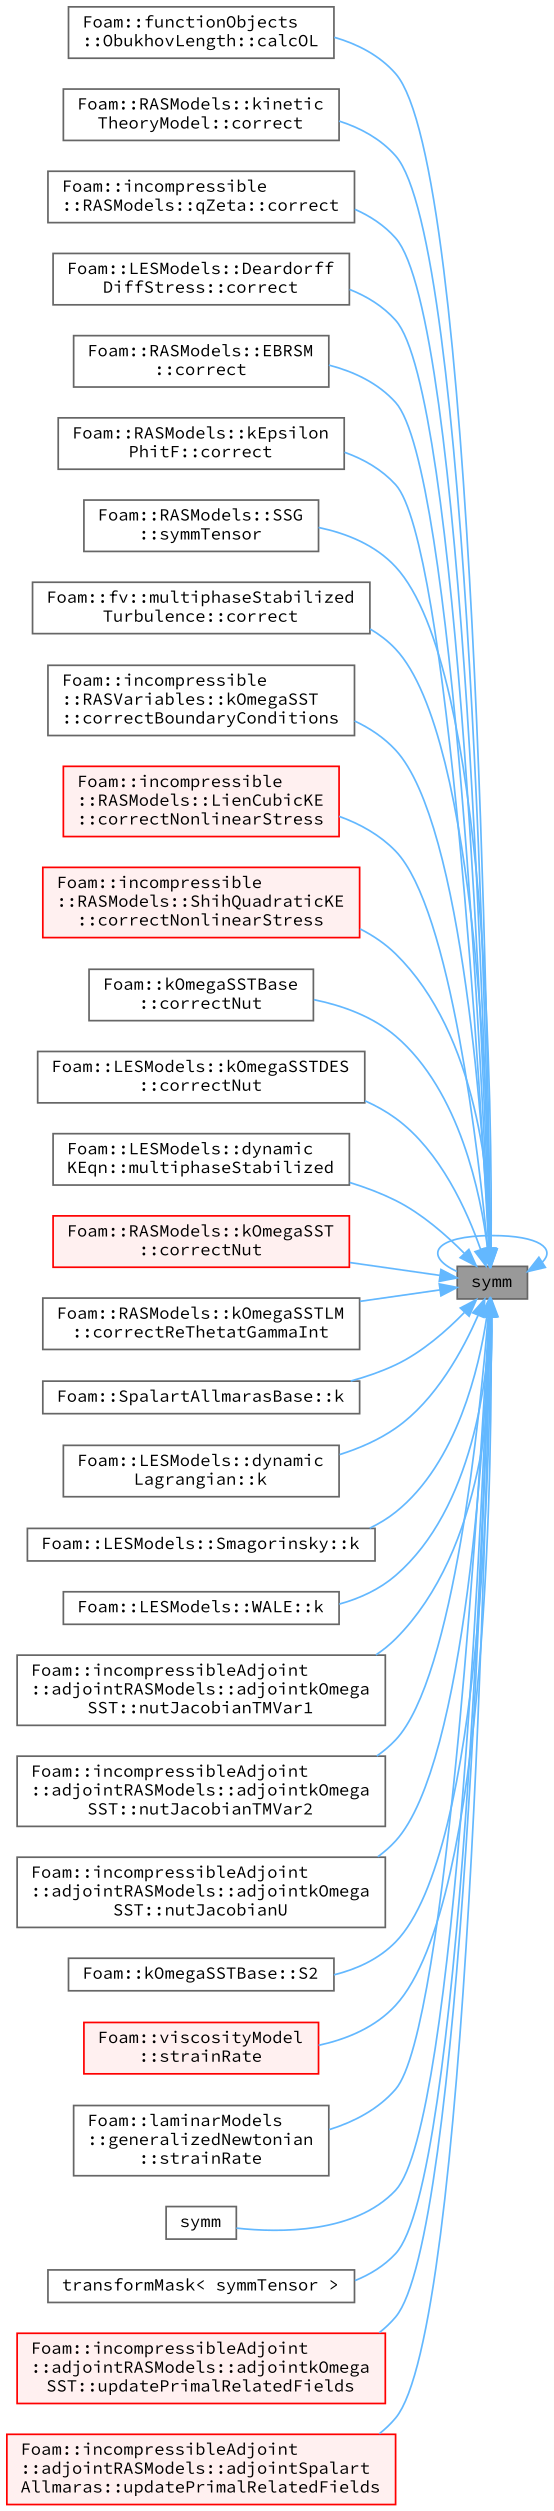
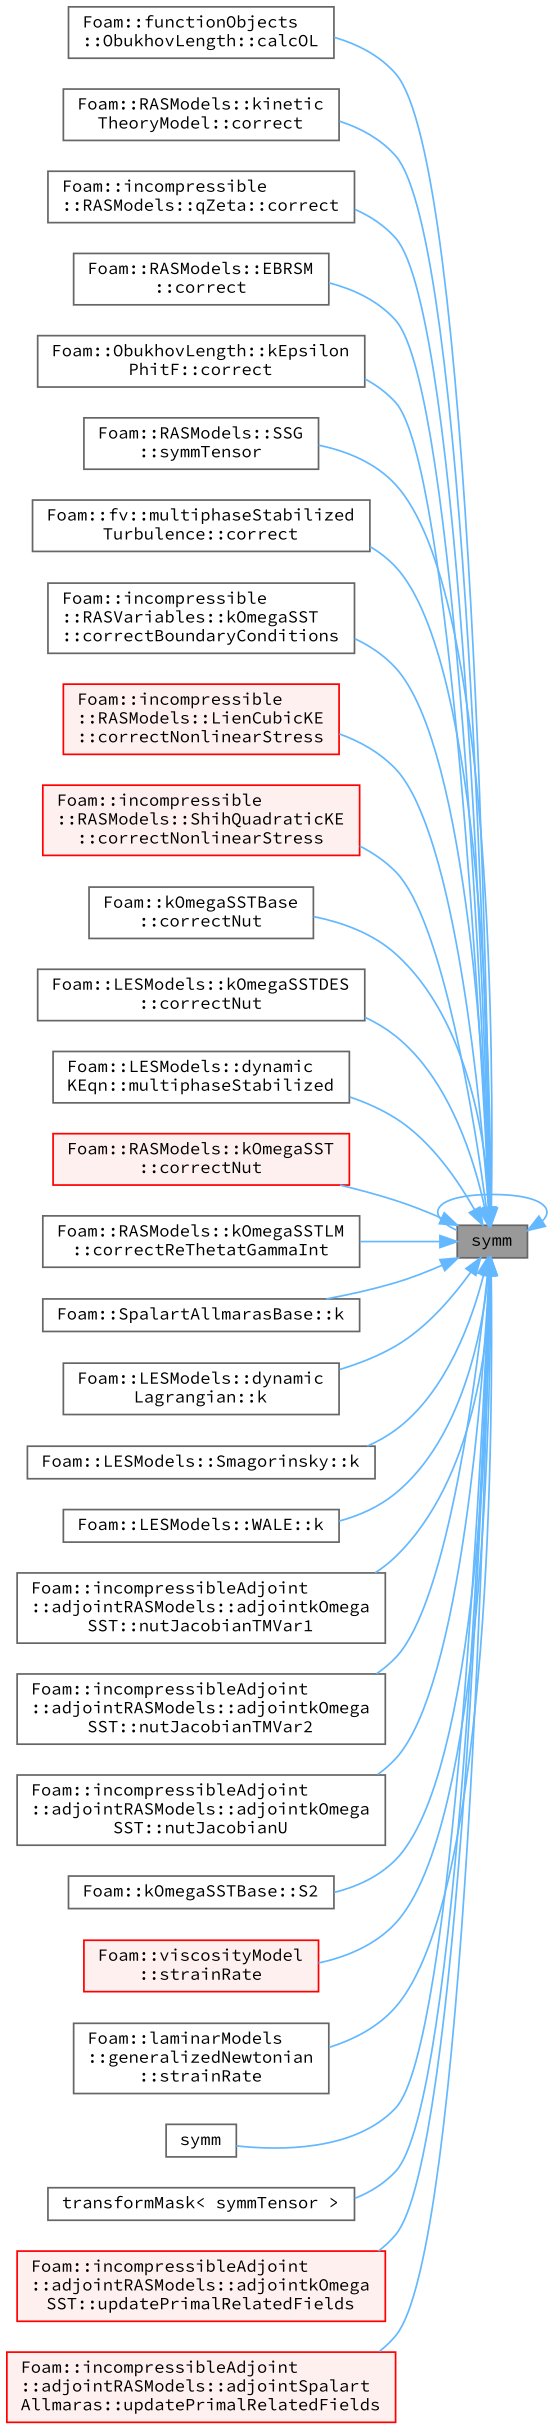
node "Foam::LESModels::Deardorff DiffStress::correct": removed
node "Foam::RASModels::kEpsilon PhitF::correct": label "Foam::RASModels::kEpsilon PhitF::correct" -> "Foam::ObukhovLength::kEpsilon PhitF::correct"
